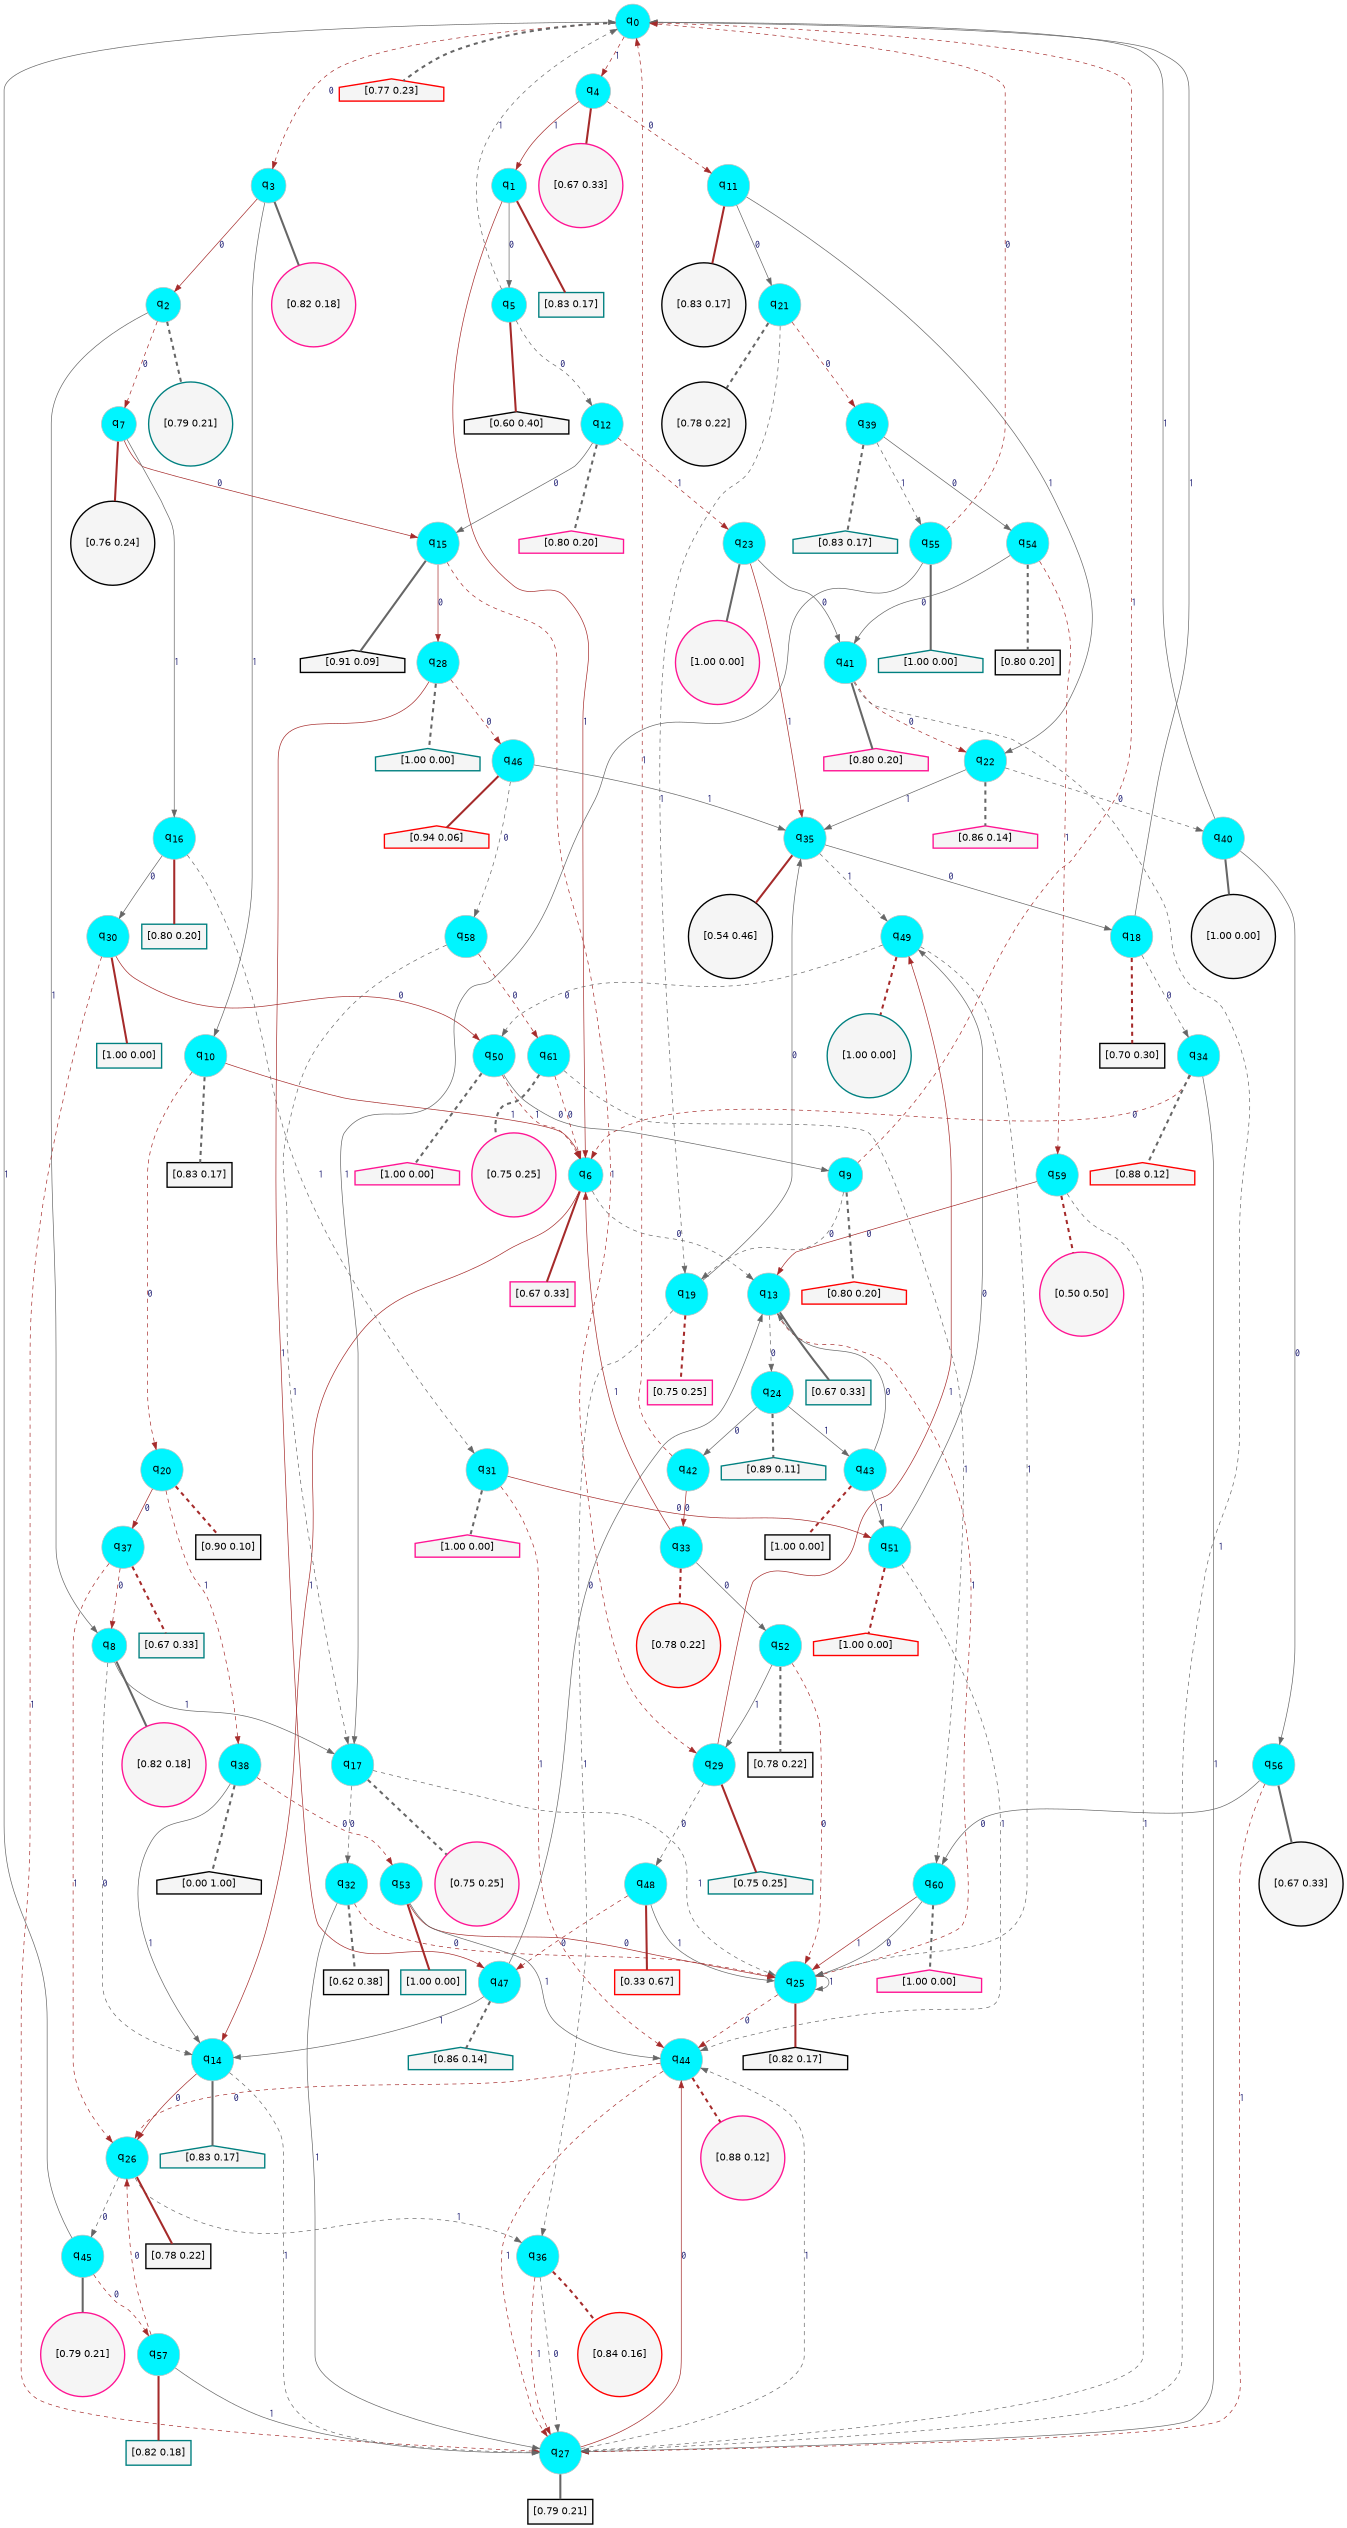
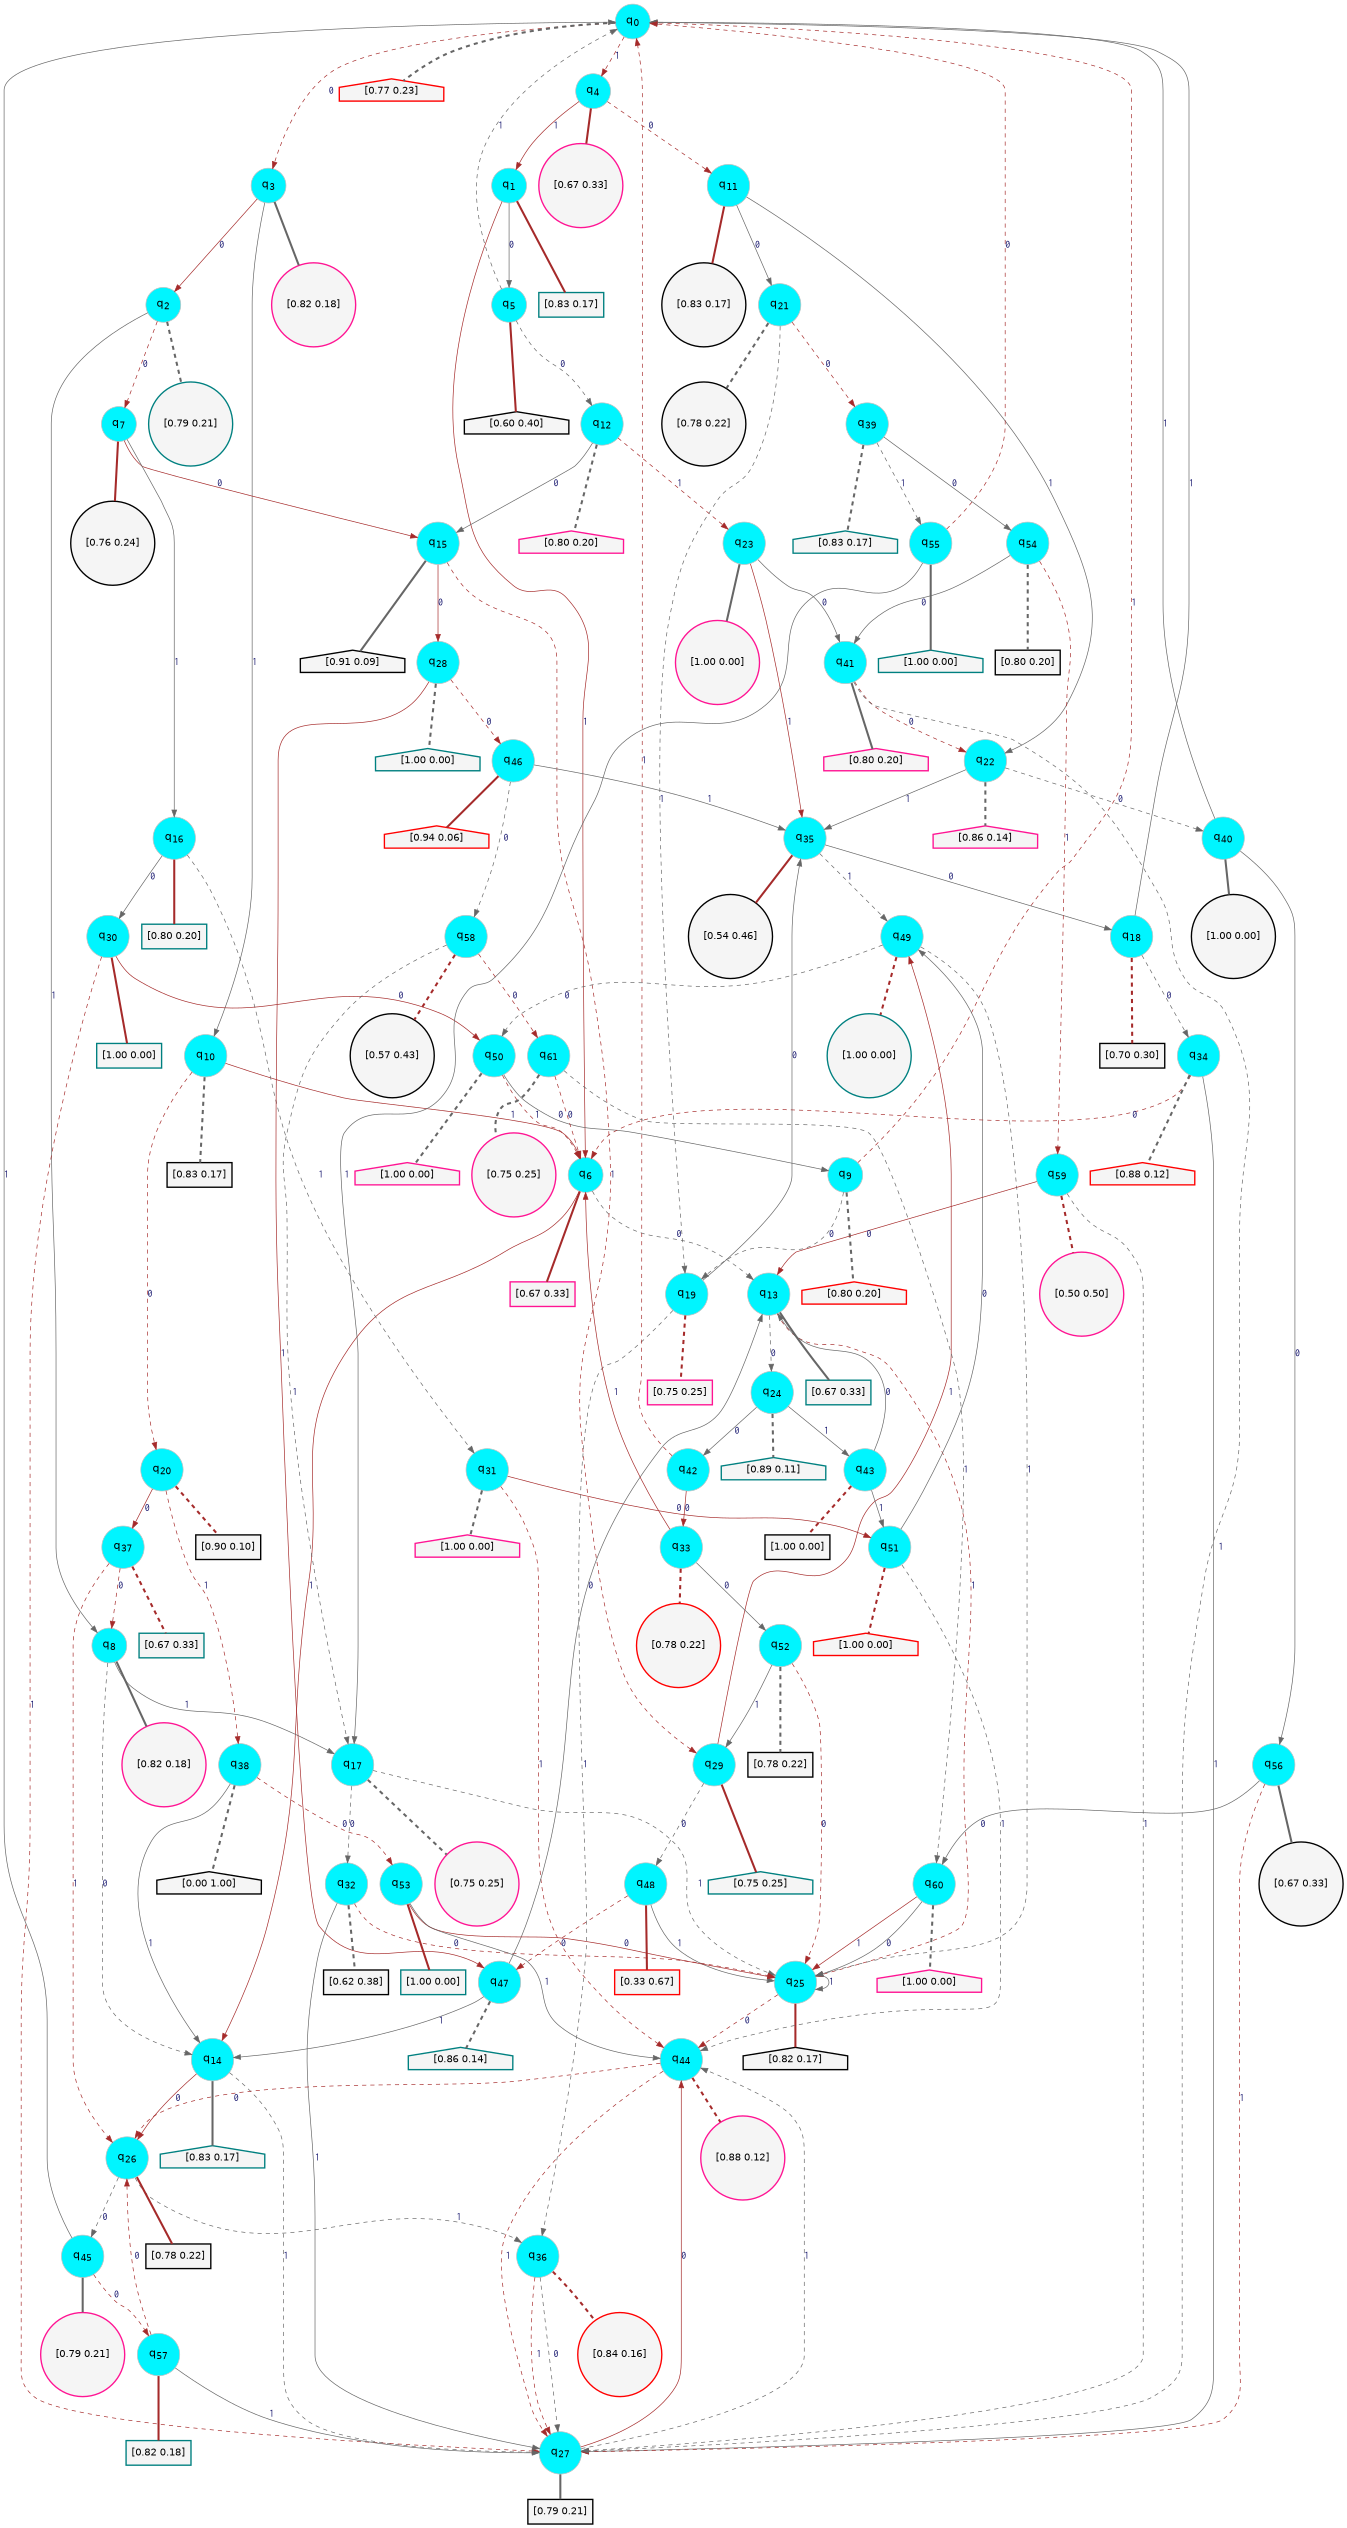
node "[0.57 0.43]": added
